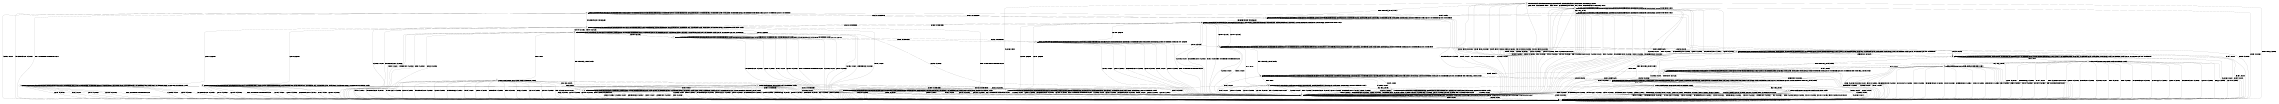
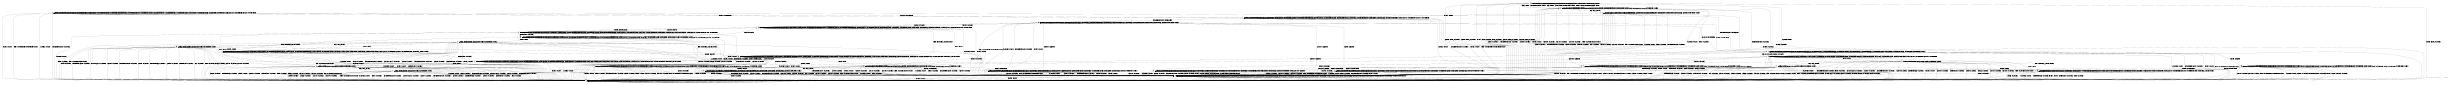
edge "f" -> "i": removed, label "REKEY / KEXINIT|KEX31+NEWKEYS|NO_RESP"
edge "h" -> "d": removed, label "UA_PW_OK / UA_SUCCESS"
edge "q" -> "w": reversed
